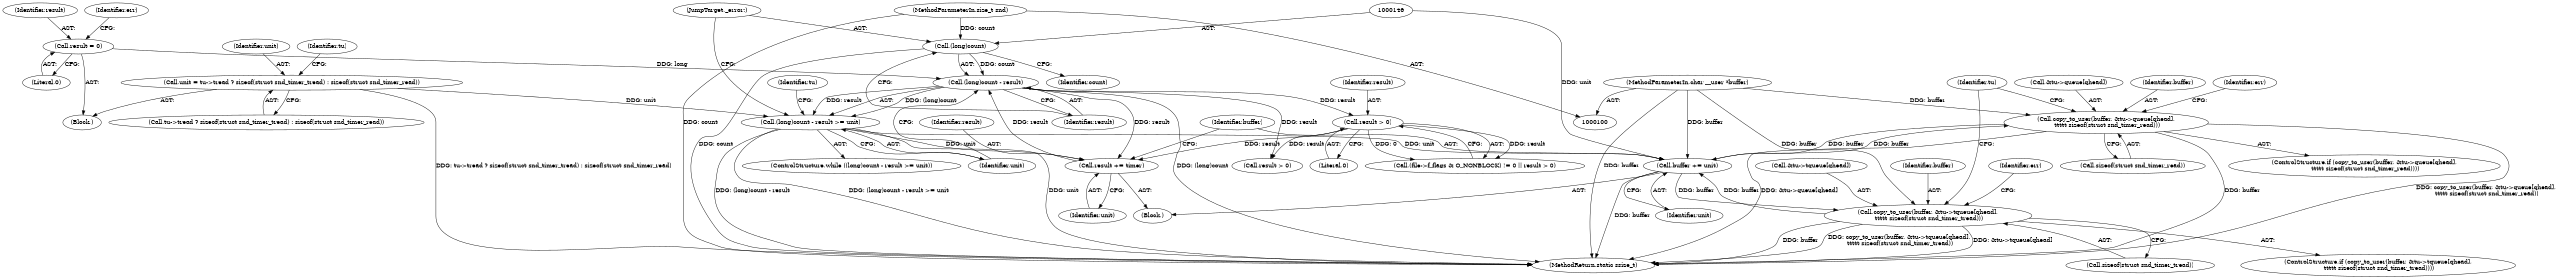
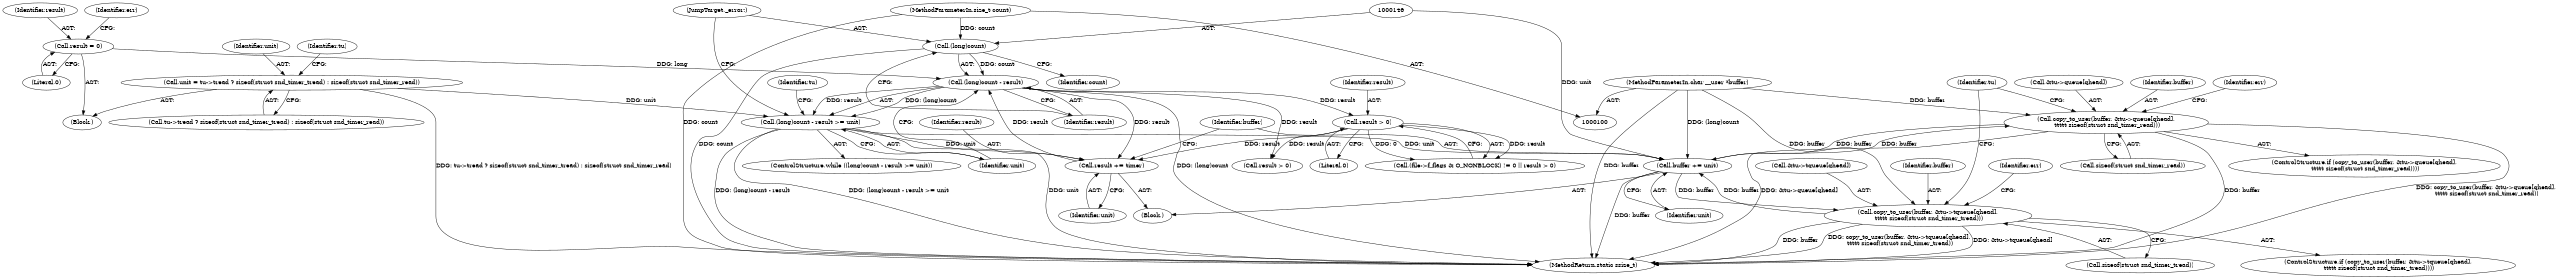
node "(MethodParameterIn,size_t snd)": label "(MethodParameterIn,size_t snd)" -> "(MethodParameterIn,size_t count)"
edge "(MethodParameterIn,char __user *buffer)" -> "(Call,buffer += unit)": label "DDG: buffer" -> "DDG: (long)count"
